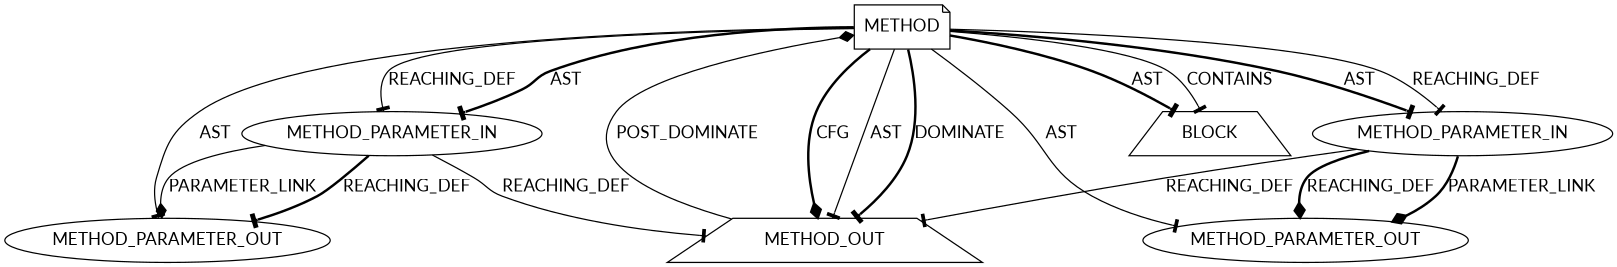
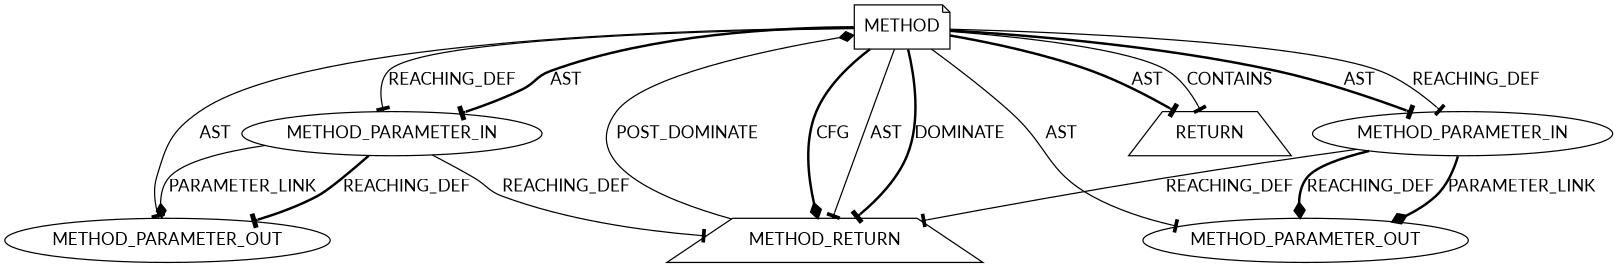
node "BLOCK": label "BLOCK" -> "RETURN"
node "METHOD_OUT": label "METHOD_OUT" -> "METHOD_RETURN"
